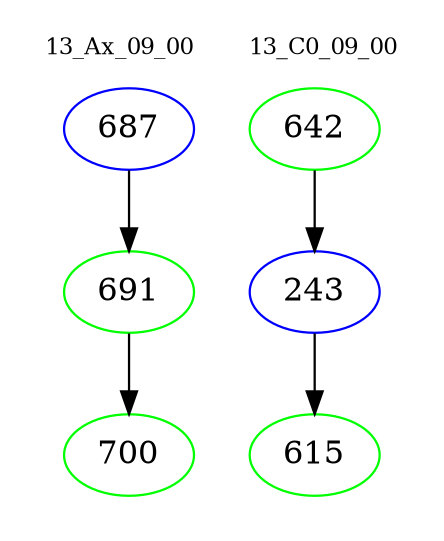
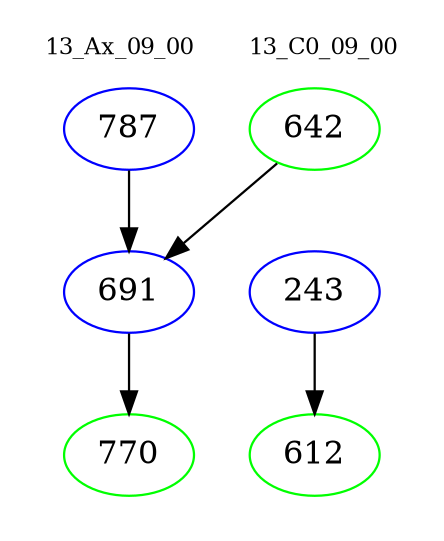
node "687": label "687" -> "787"
edge "642" -> "243": now "642" -> "691"
node "691": color green -> blue
node "700": label "700" -> "770"
node "615": label "615" -> "612"
